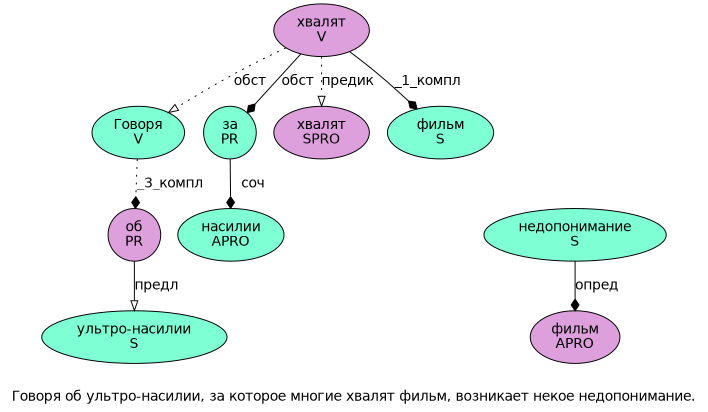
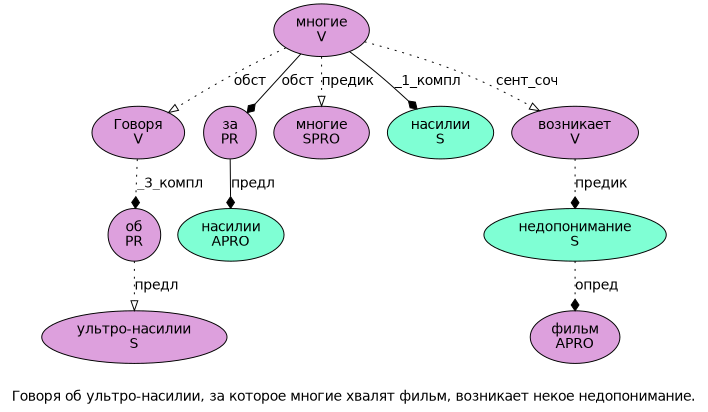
node "хвалят V": label "хвалят V" -> "многие V"
node "Говоря V": fillcolor aquamarine -> plum
node "за PR": fillcolor aquamarine -> plum
node "хвалят SPRO": label "хвалят SPRO" -> "многие SPRO"
node "фильм S": label "фильм S" -> "насилии S"
node "возникает V": added
edge "за PR" -> "насилии APRO": label "соч" -> "предл"
edge "недопонимание S" -> "фильм APRO": style solid -> dotted
edge "об PR" -> "ультро-насилии S": style solid -> dotted
node "ультро-насилии S": fillcolor aquamarine -> plum
